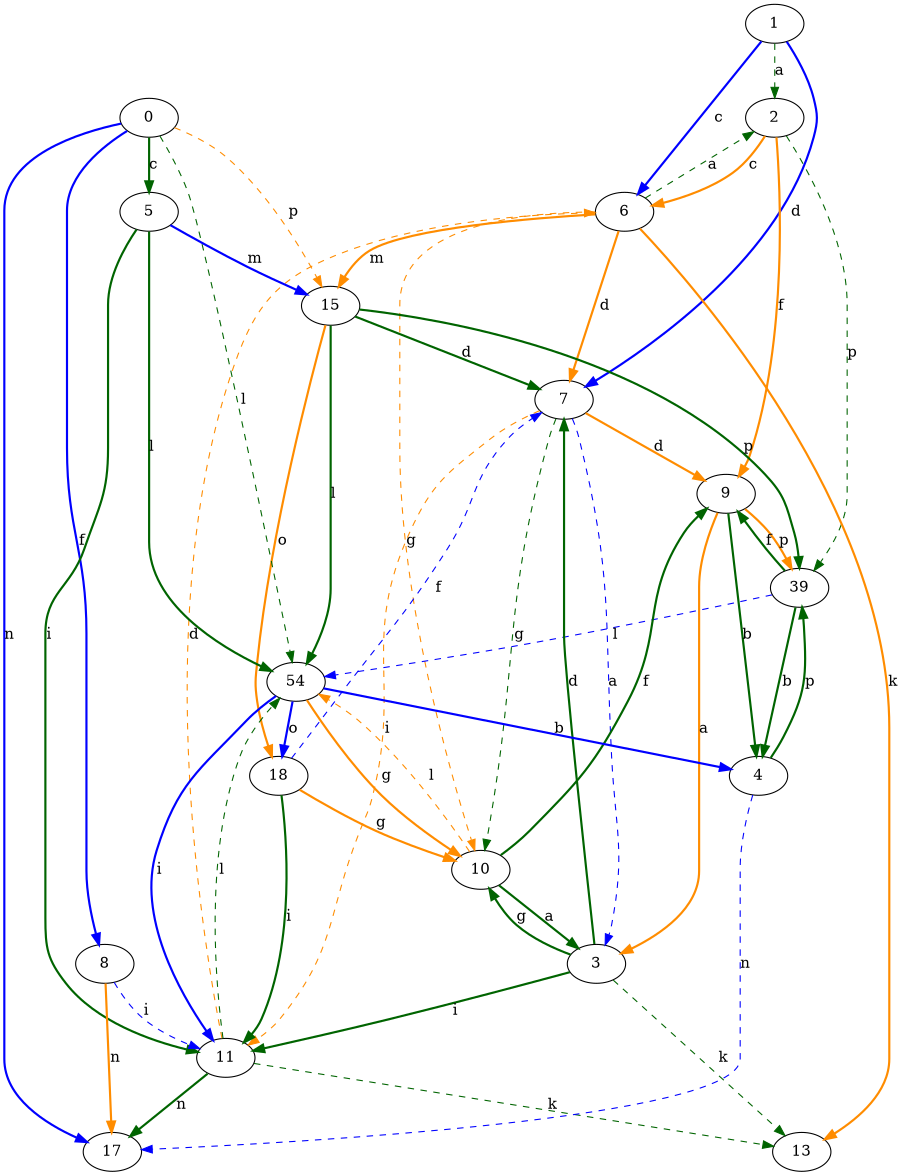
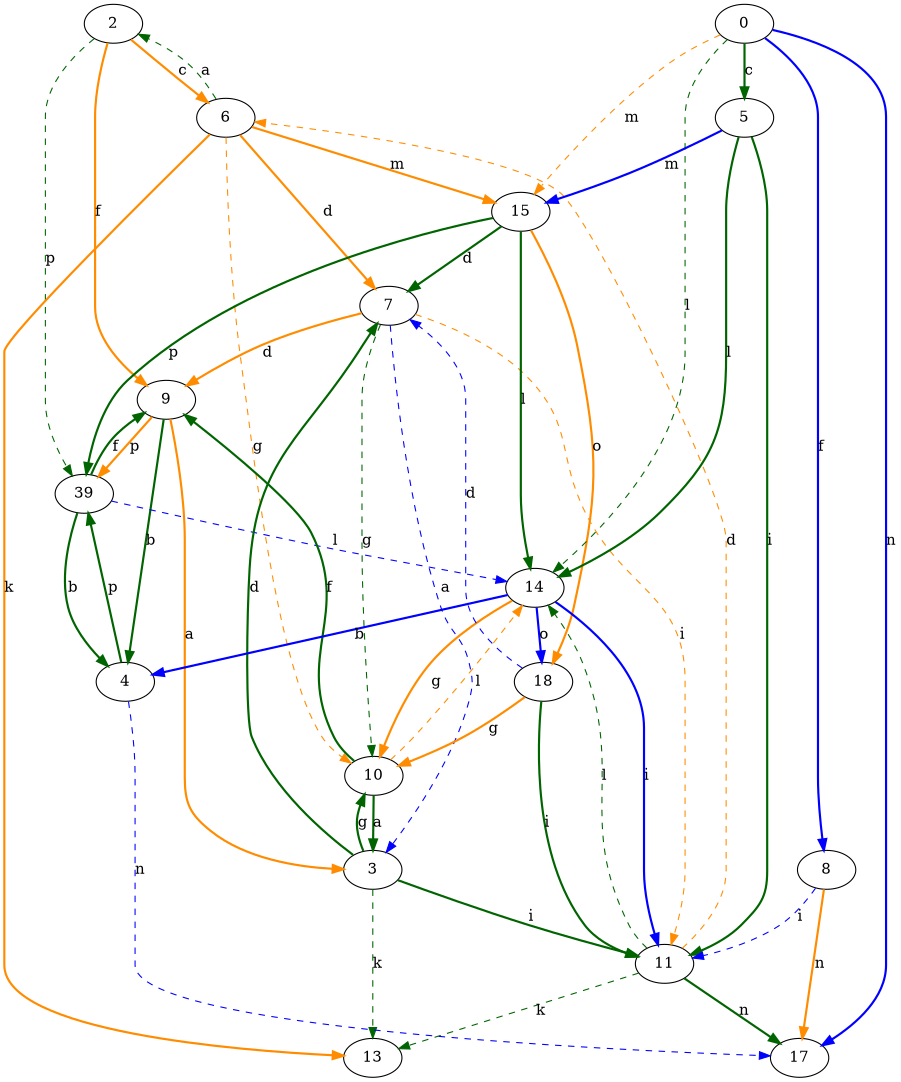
node "1": removed
edge "0" -> "15": label "p" -> "m"
edge "18" -> "7": label "f" -> "d"
node "54": label "54" -> "14"
